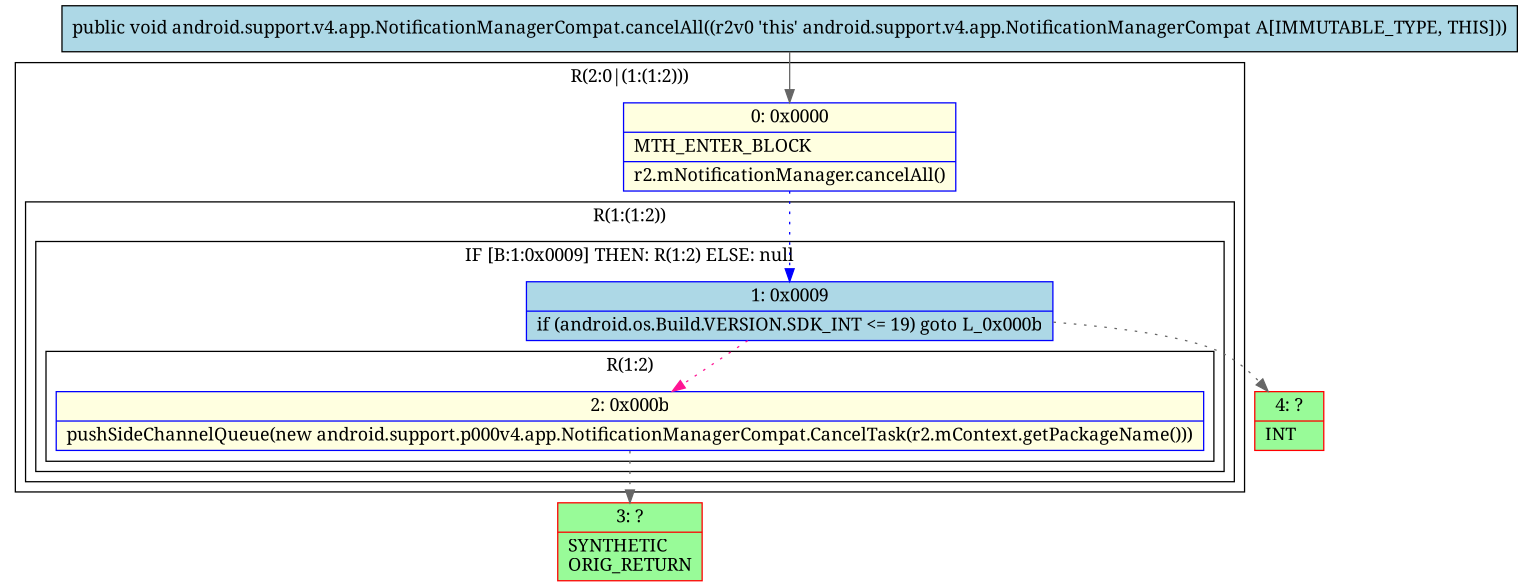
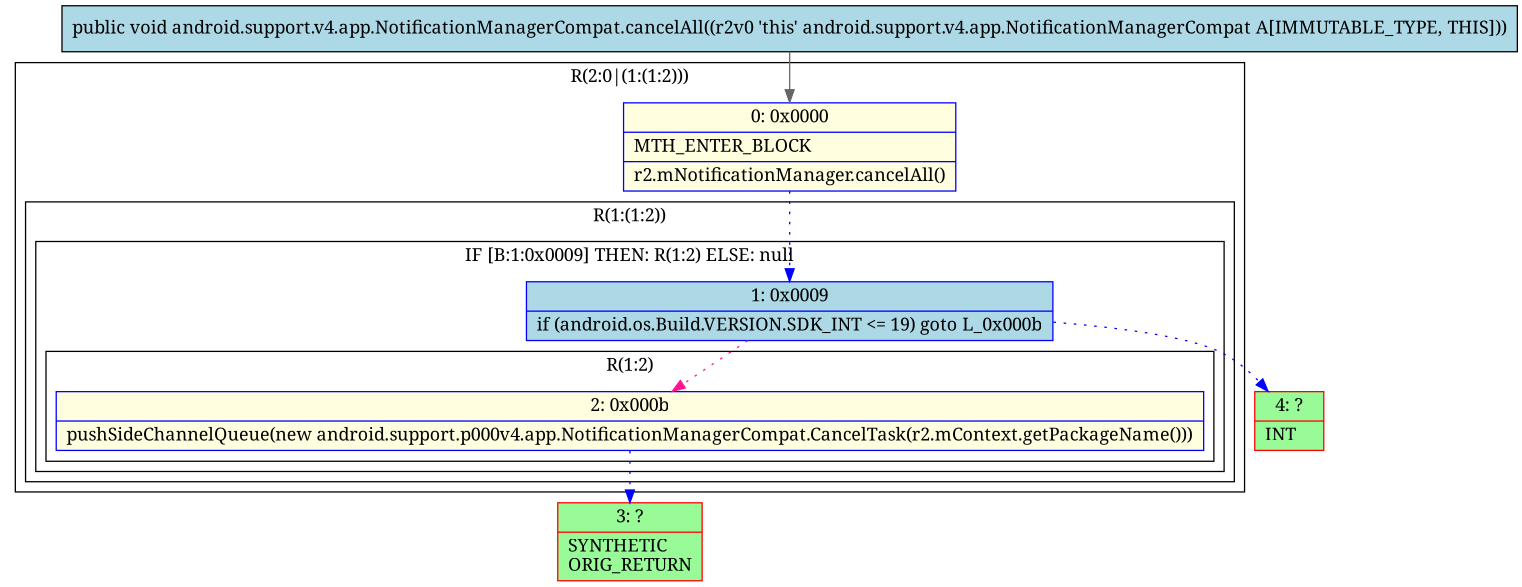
edge "1: 0x0009" -> "4: ?": color gray40 -> blue
edge "2: 0x000b" -> "3: ?": color gray40 -> blue
